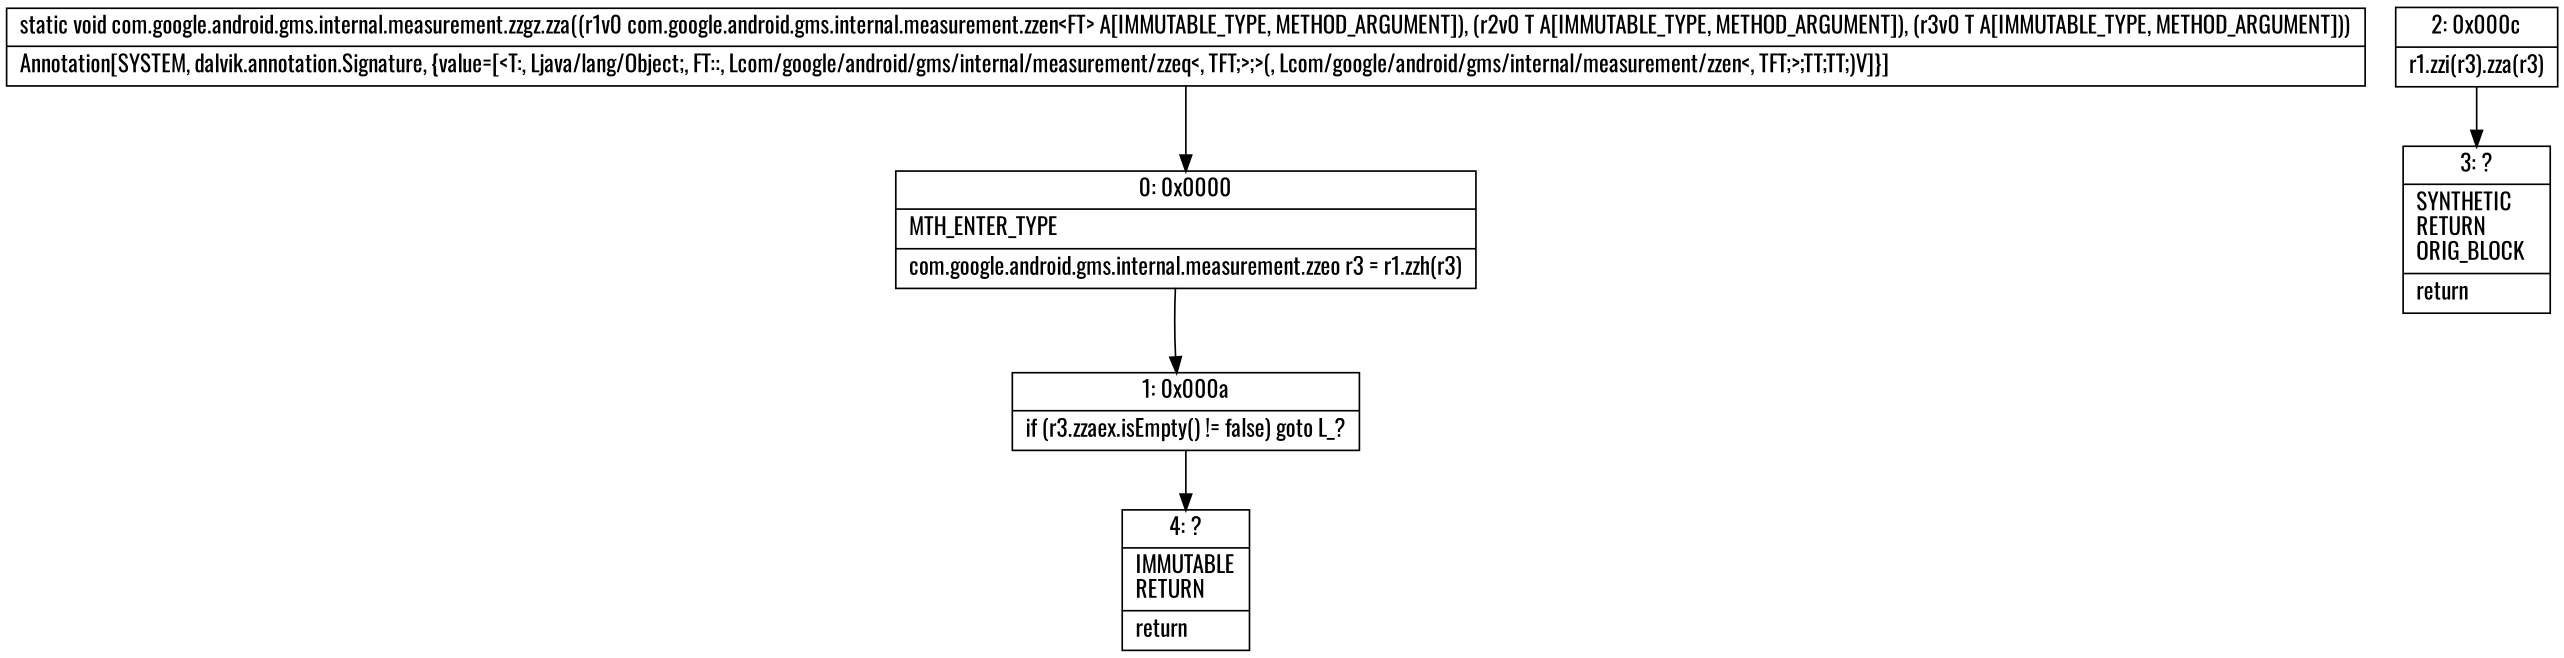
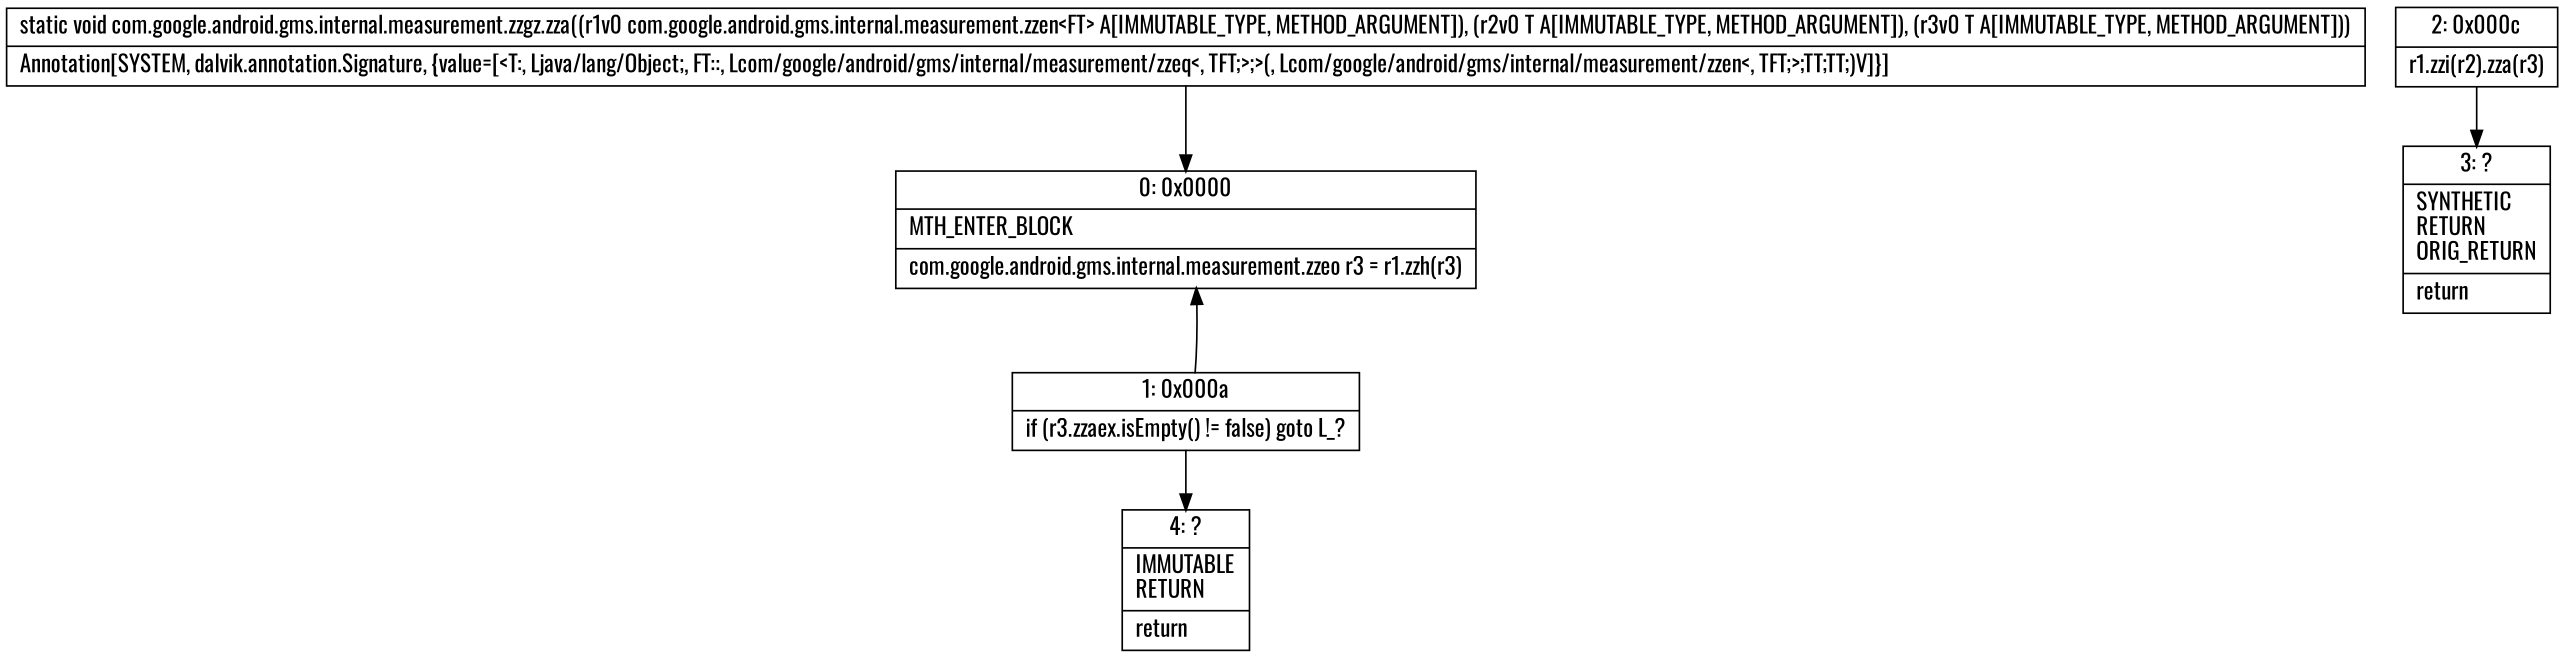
node "2: 0x000c": text "r1.zzi(r3).zza(r3)" -> "r1.zzi(r2).zza(r3)"
node "0: 0x0000": text "MTH_ENTER_TYPE" -> "MTH_ENTER_BLOCK"
node "3: ?": text "ORIG_BLOCK" -> "ORIG_RETURN"
edge "0: 0x0000" -> "1: 0x000a": reversed
